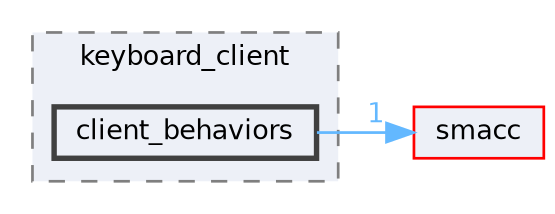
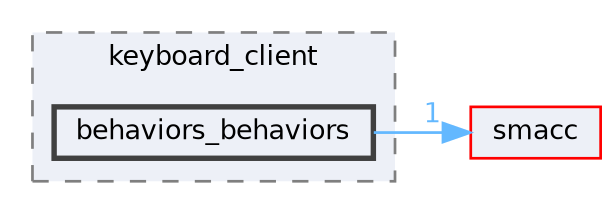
node "client_behaviors": label "client_behaviors" -> "behaviors_behaviors"
